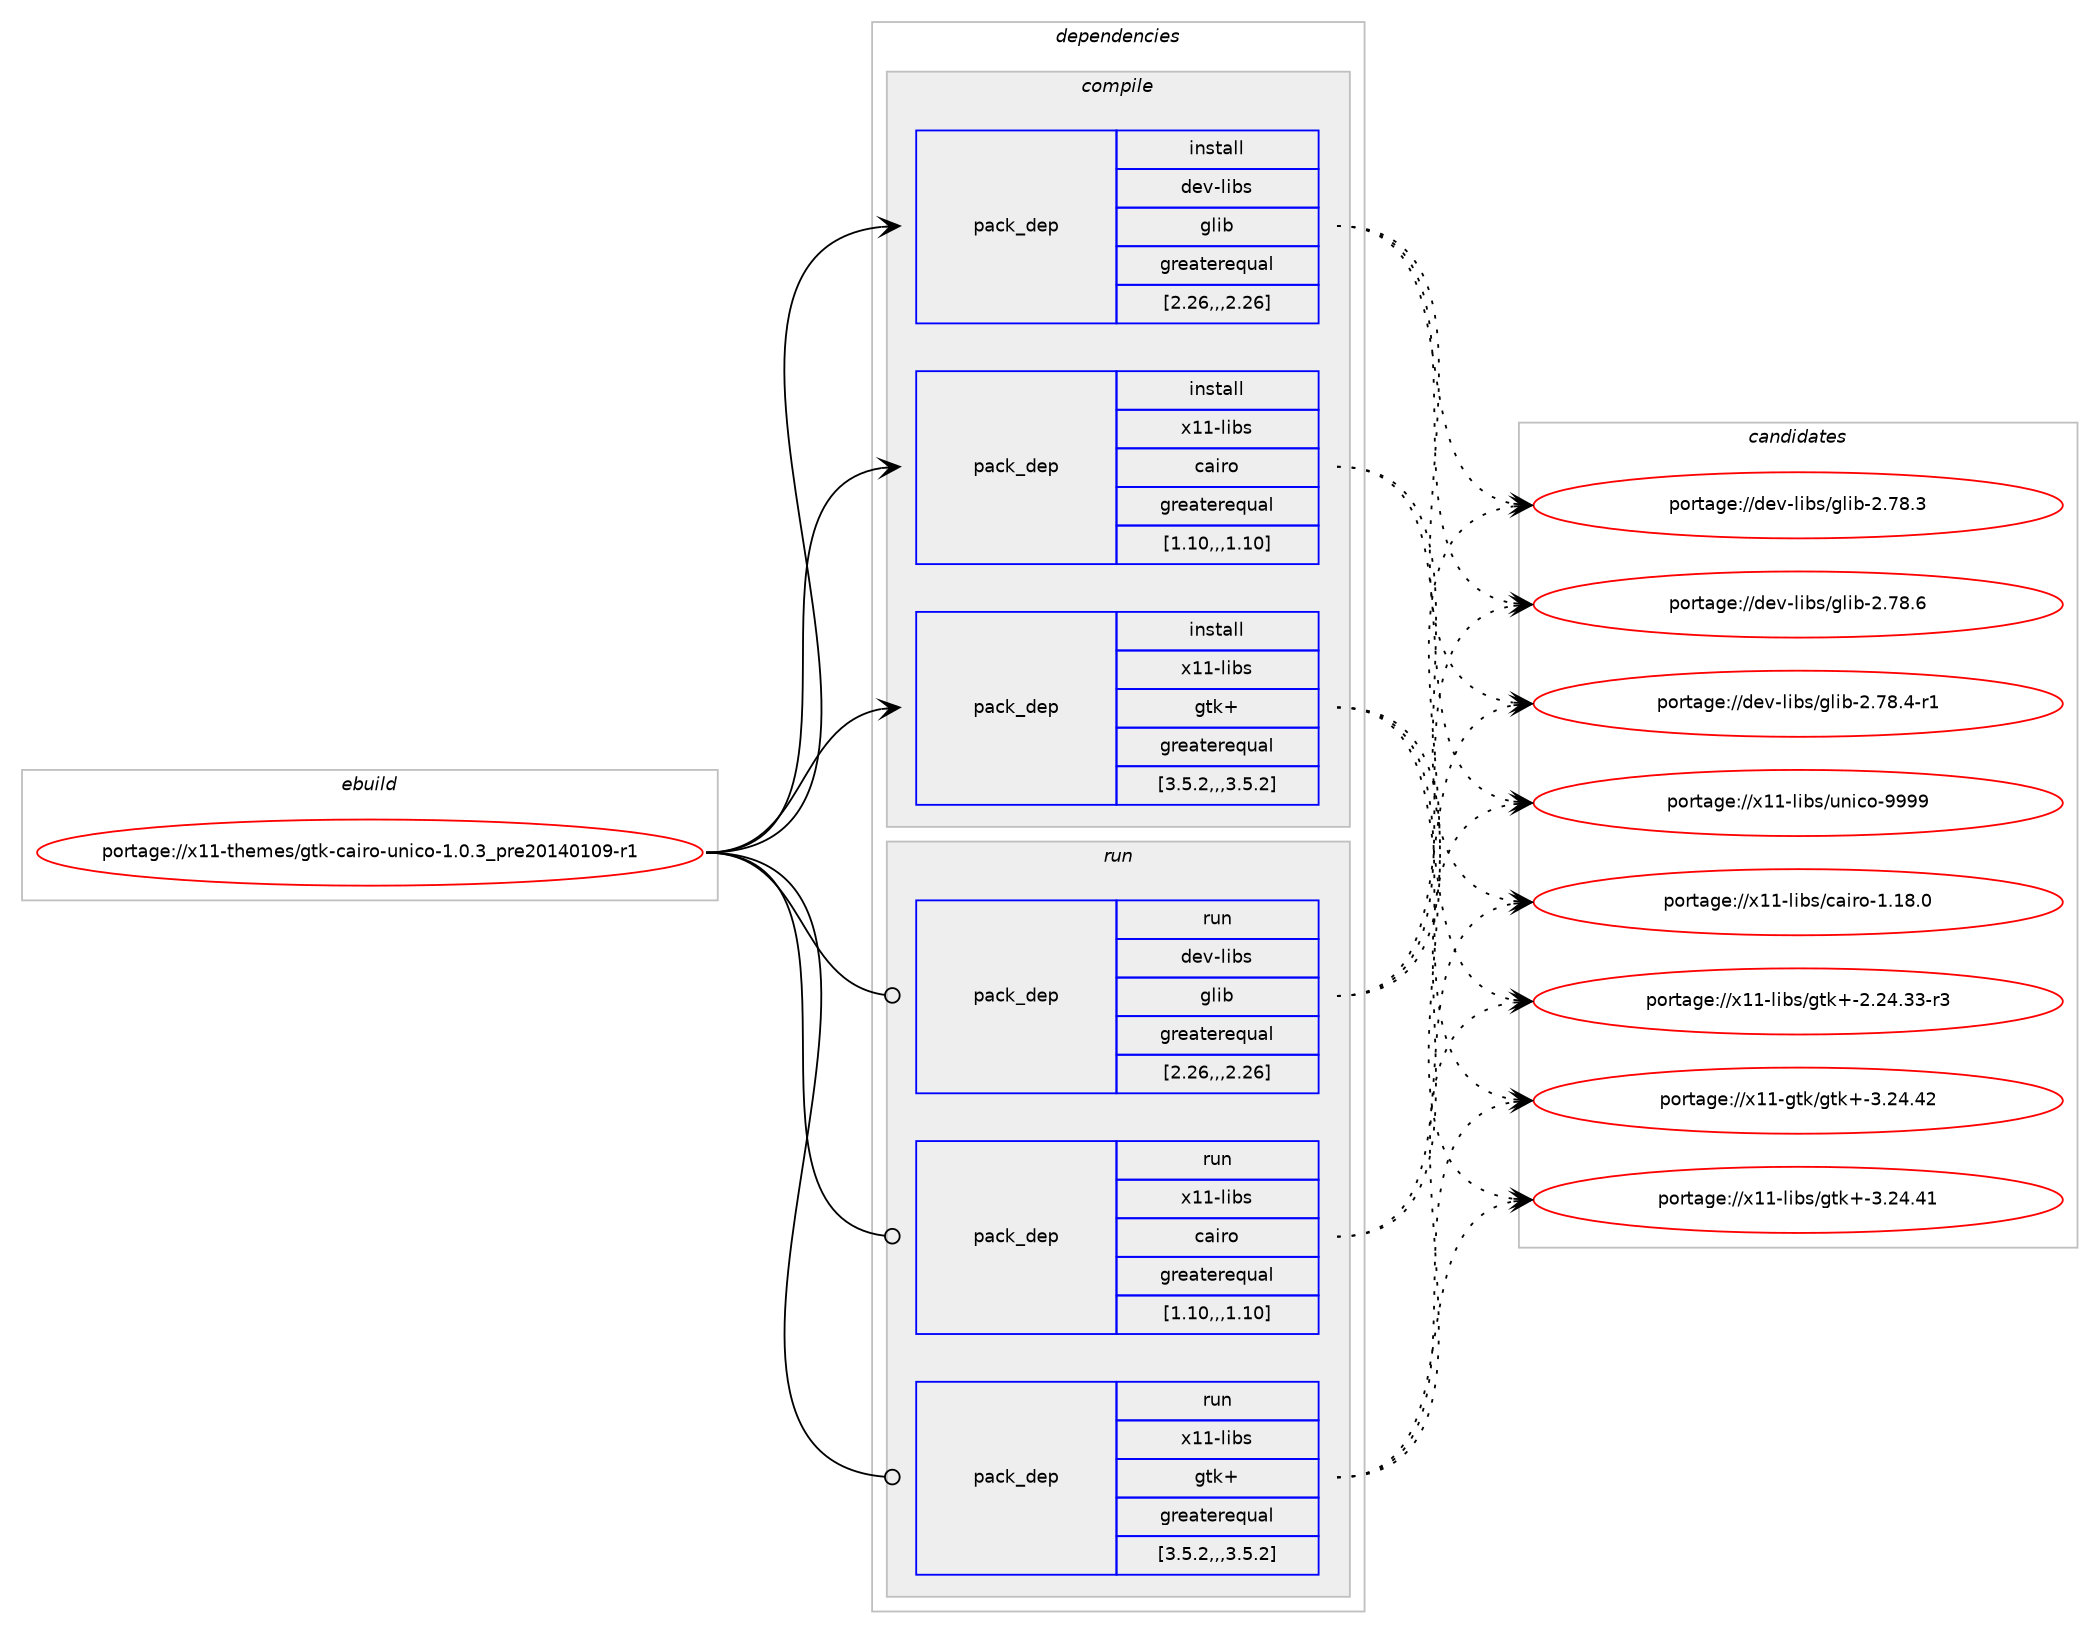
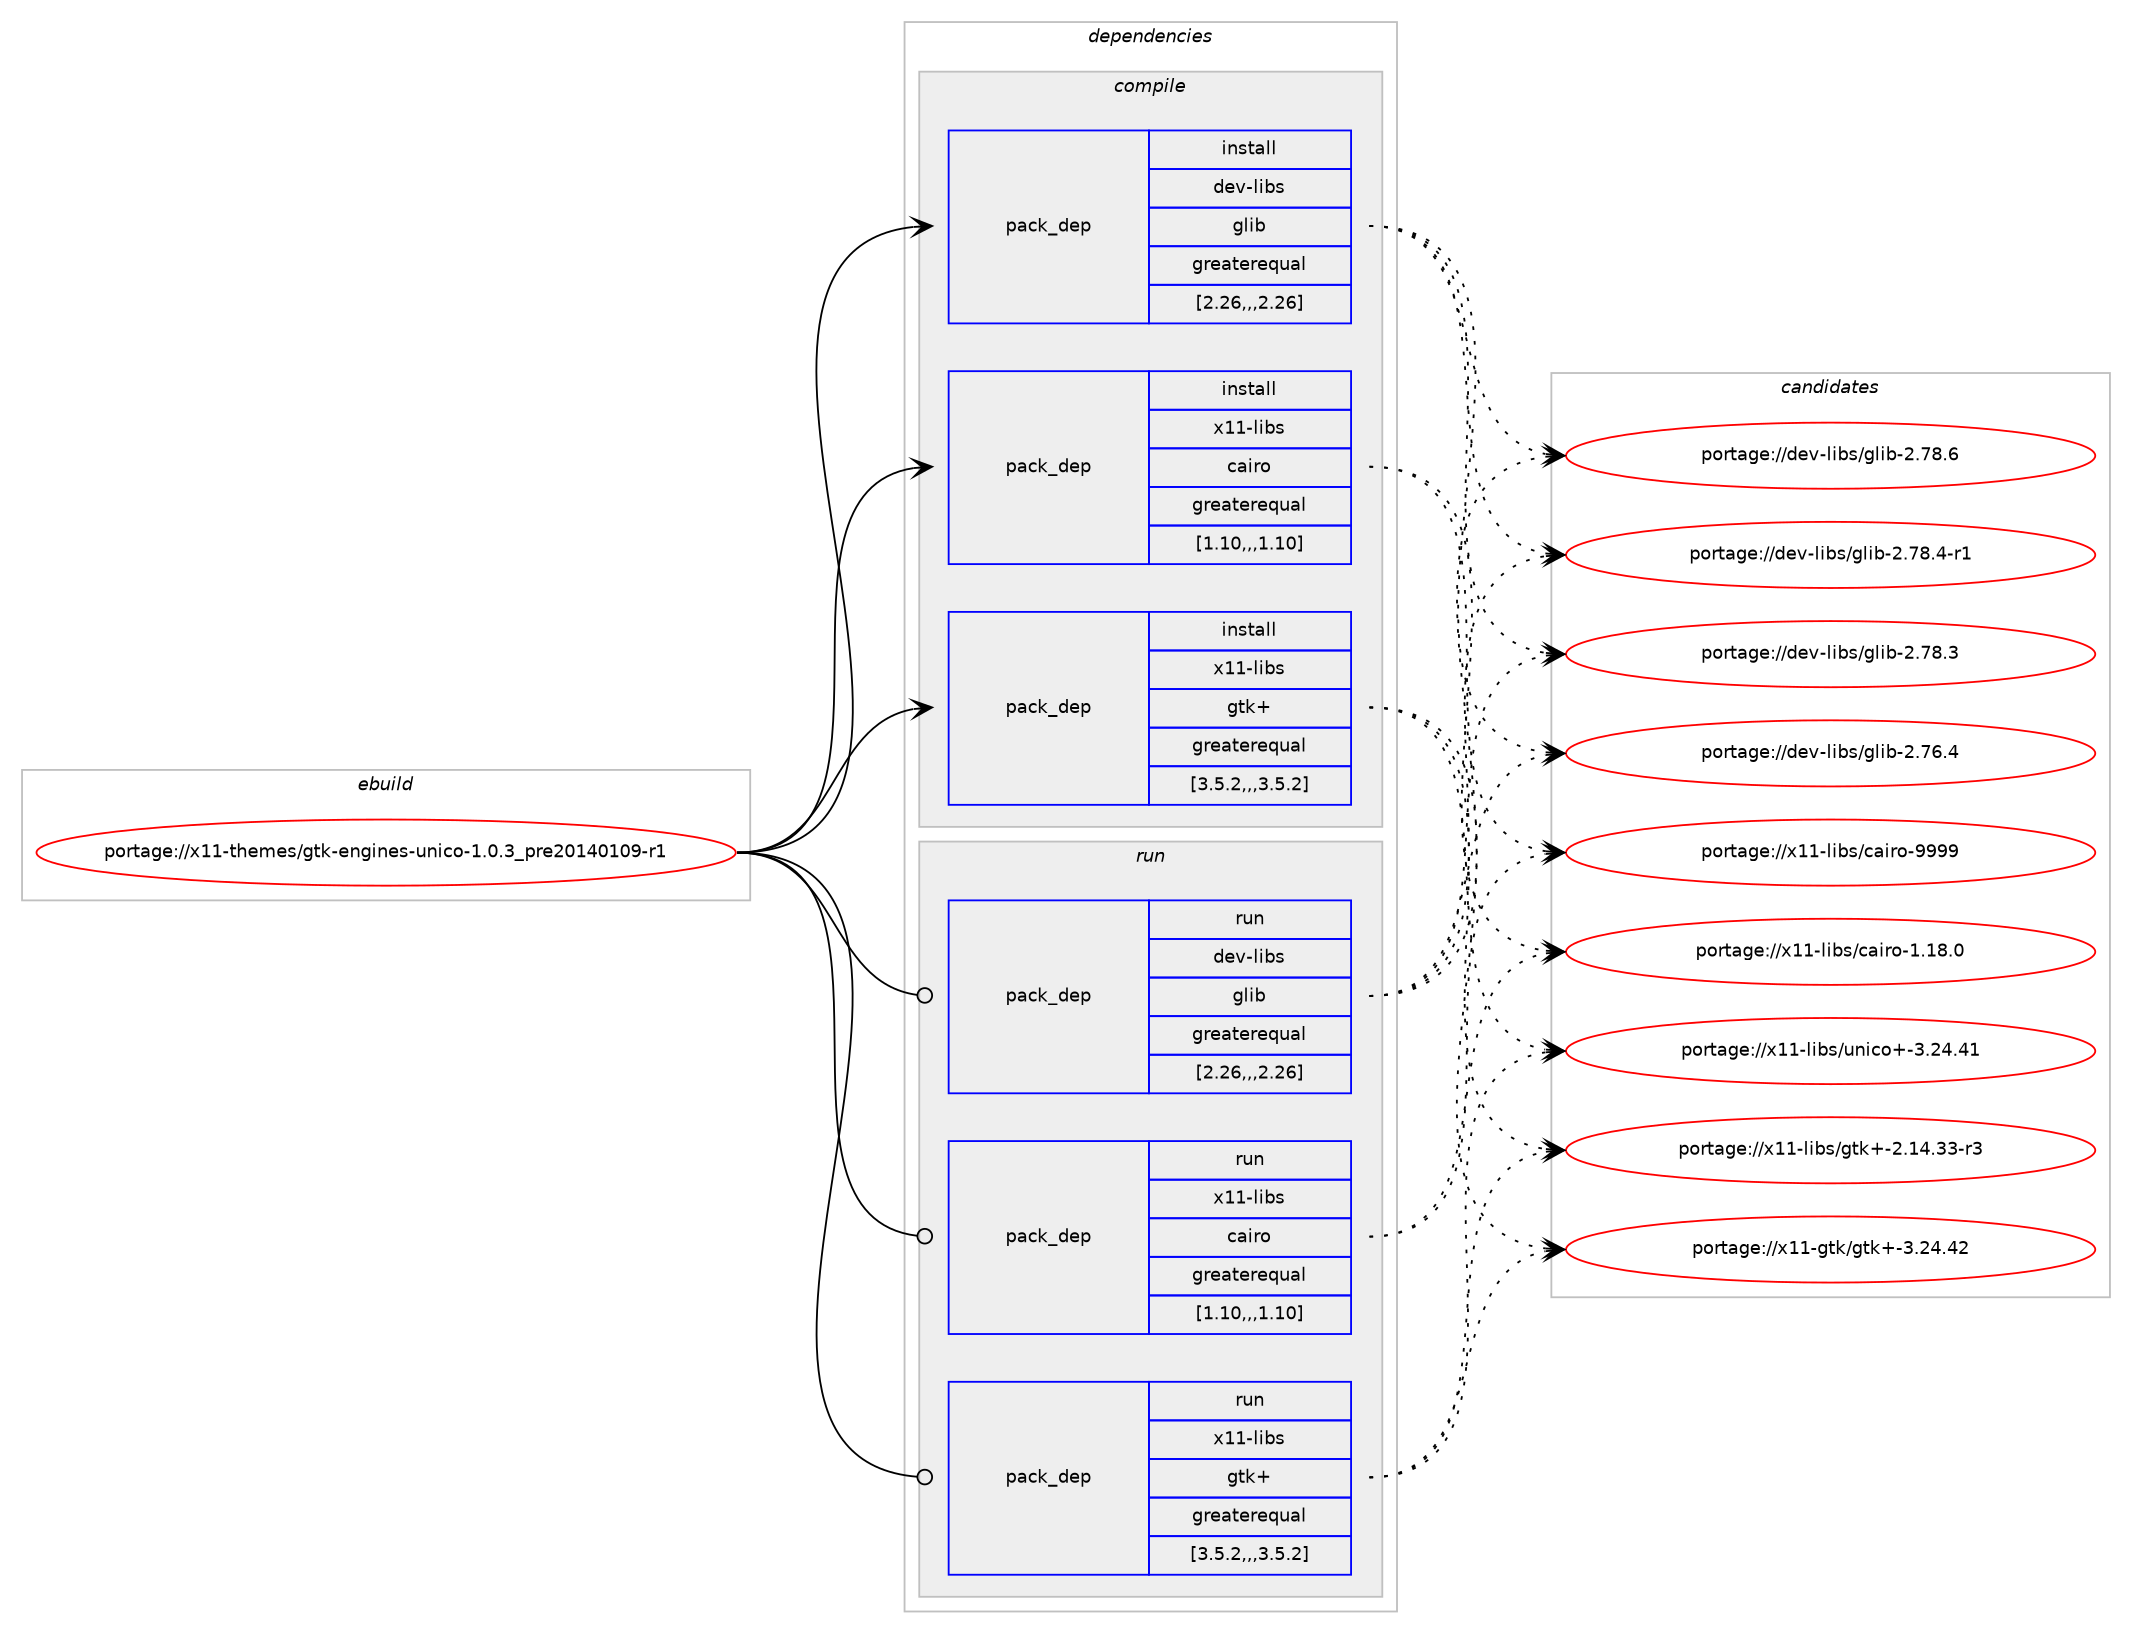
node "portage://dev-libs/glib-2.76.4": added
node "portage://x11-libs/unico-9999": label "portage://x11-libs/unico-9999" -> "portage://x11-libs/cairo-9999"
node "portage://x11-themes/gtk-cairo-unico-1.0.3_pre20140109-r1": label "portage://x11-themes/gtk-cairo-unico-1.0.3_pre20140109-r1" -> "portage://x11-themes/gtk-engines-unico-1.0.3_pre20140109-r1"
node "portage://x11-libs/gtk+-2.24.33-r3": label "portage://x11-libs/gtk+-2.24.33-r3" -> "portage://x11-libs/gtk+-2.14.33-r3"
node "portage://x11-libs/gtk+-3.24.41": label "portage://x11-libs/gtk+-3.24.41" -> "portage://x11-libs/unico+-3.24.41"
